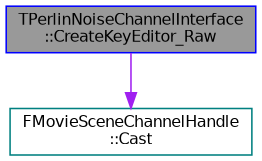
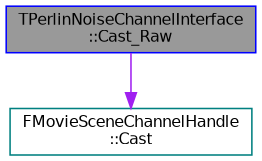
node "TPerlinNoiseChannelInterface ::CreateKeyEditor_Raw": label "TPerlinNoiseChannelInterface ::CreateKeyEditor_Raw" -> "TPerlinNoiseChannelInterface ::Cast_Raw"
